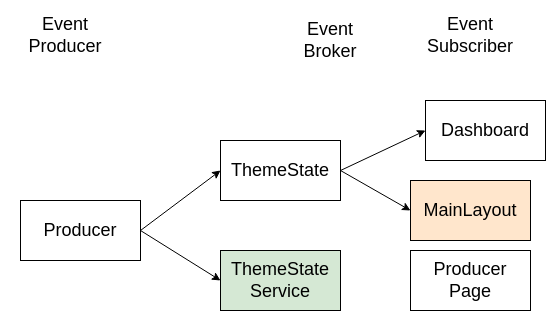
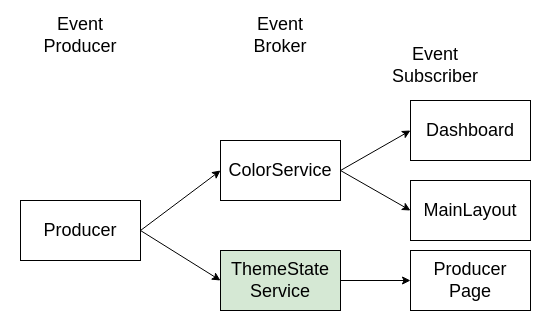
node "Event Producer": moved (66, 36) -> (81, 36)
node "Event Subscriber": moved (471, 36) -> (436, 66)
node "Event Broker": moved (331, 41) -> (281, 36)
node "Dashboard": moved (486, 131) -> (471, 131)
node "ThemeState": label "ThemeState" -> "ColorService"
node "MainLayout": fillcolor #ffe6cc -> #ffffff
edge "ThemeState Service" -> "Producer Page": added
